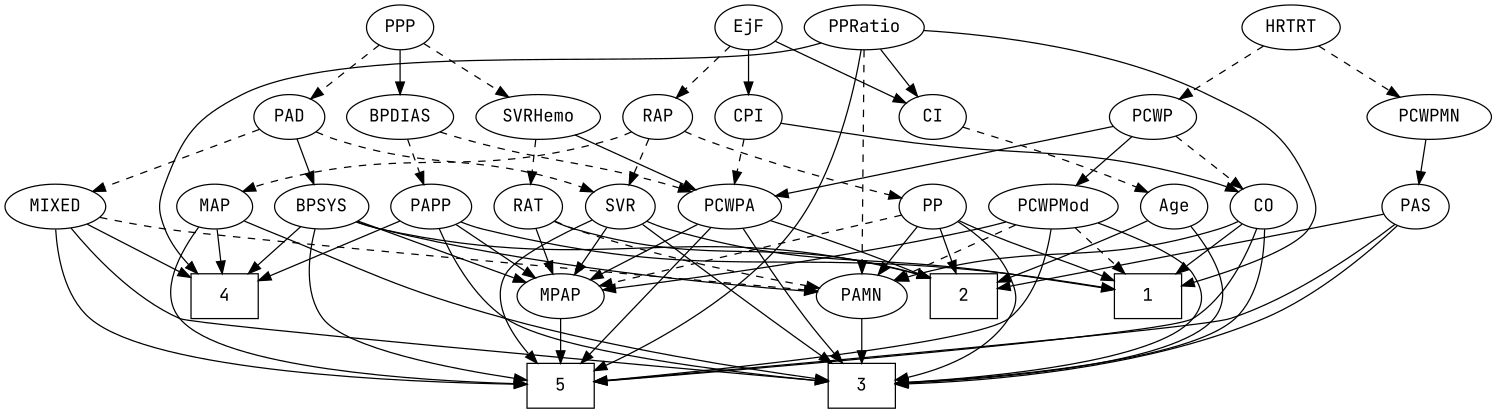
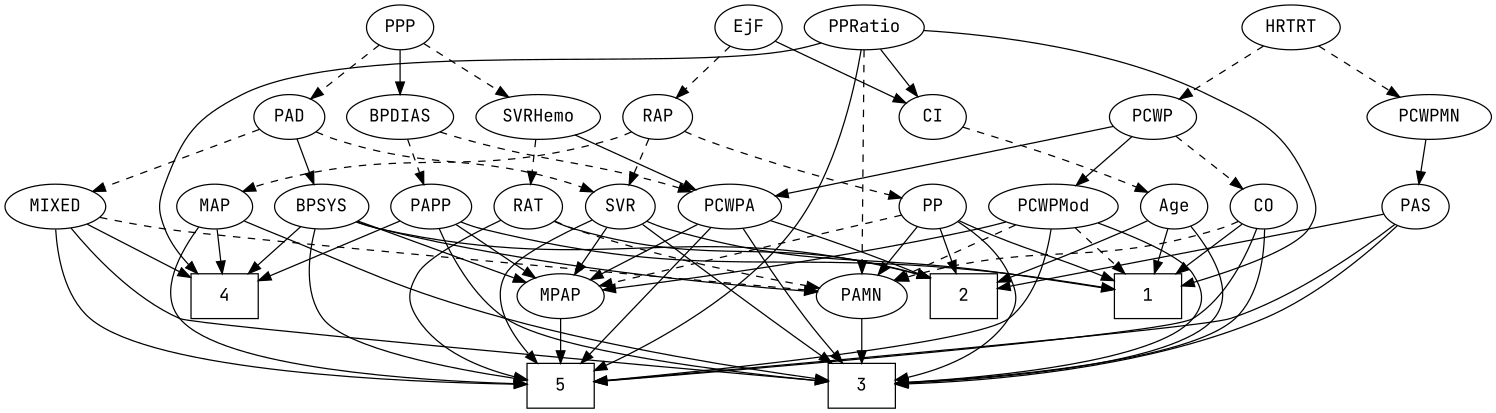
node "CPI": removed
edge "RAT" -> "MPAP": now "RAT" -> "5"
edge "Age" -> "1": added
edge "CO" -> "PAMN": style solid -> dashed
